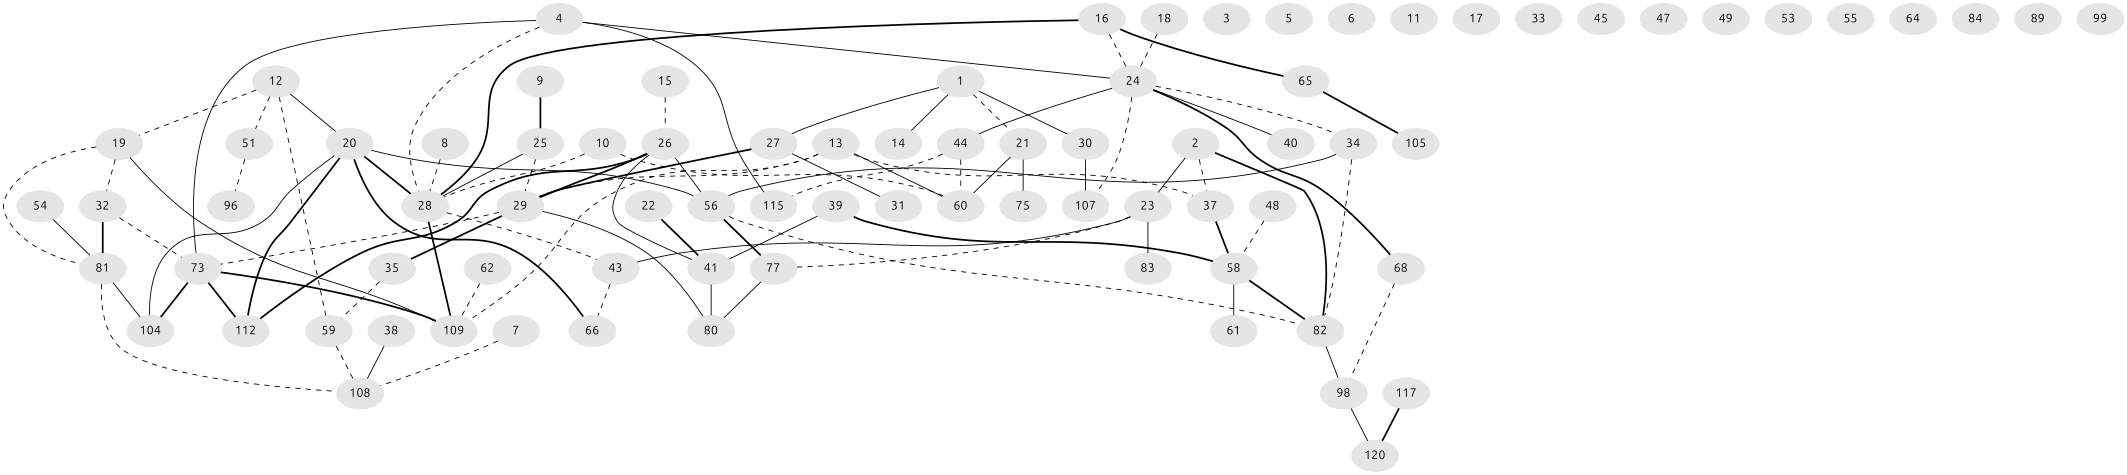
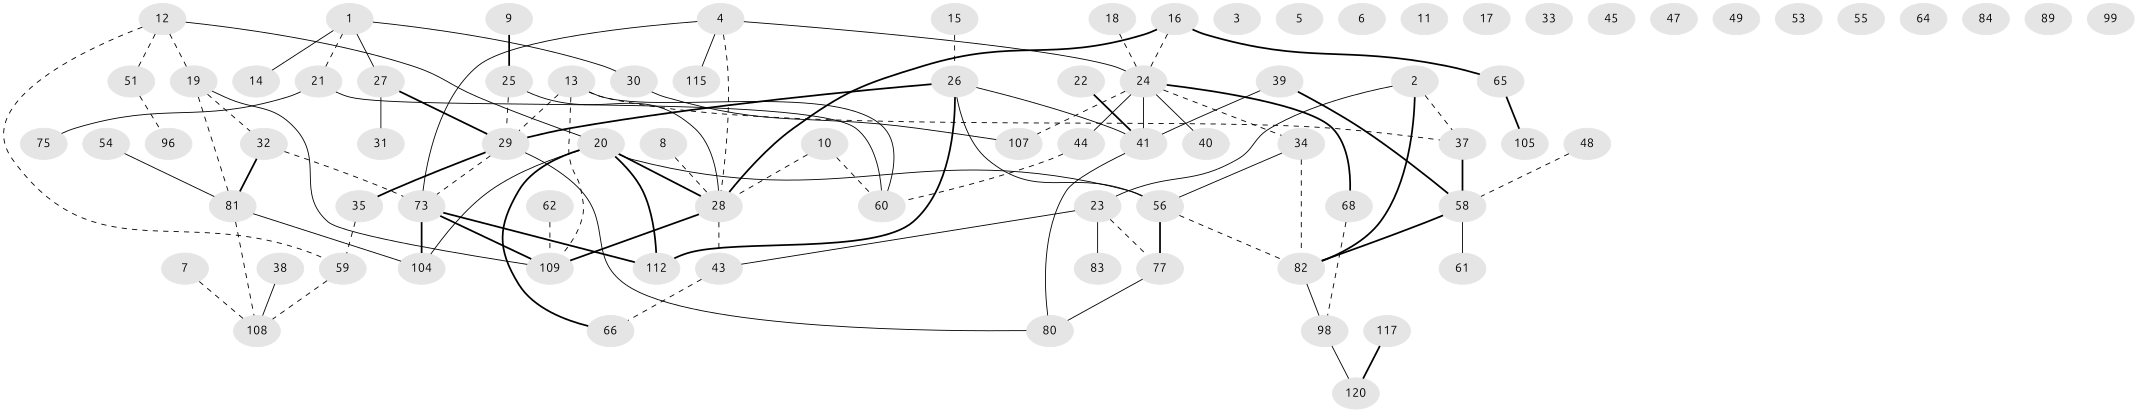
edge "24" -- "41": added
edge "44" -- "115": removed
